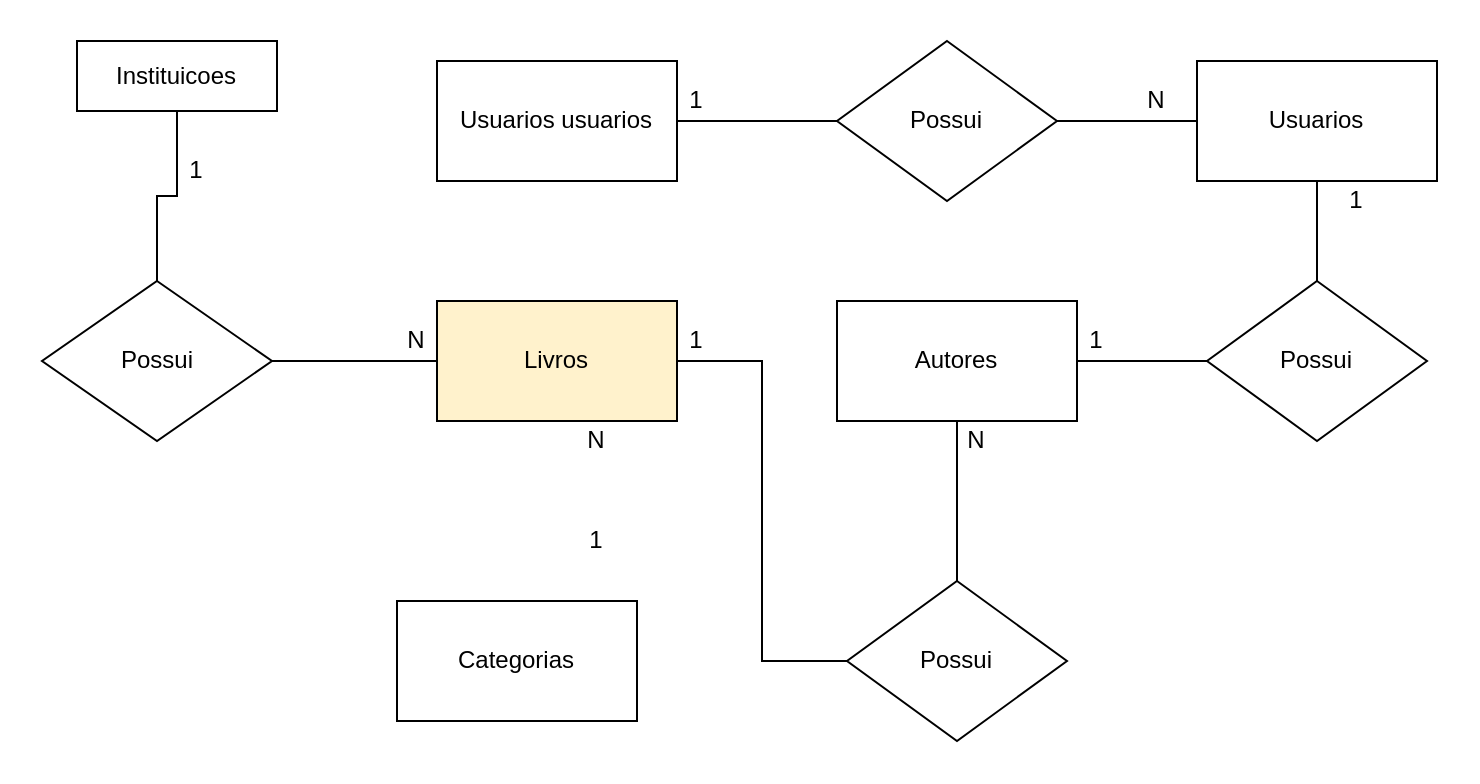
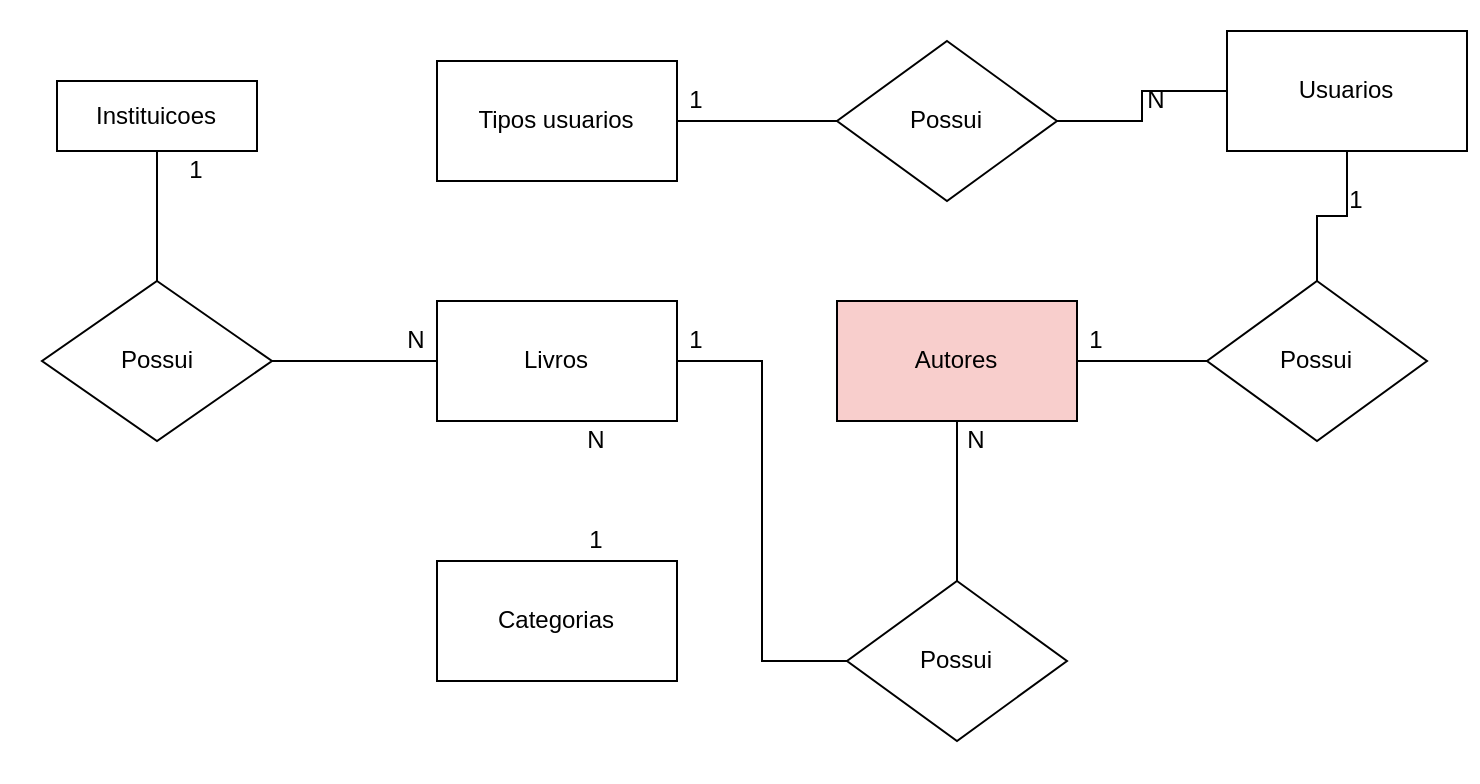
node "Instituicoes": moved (177, 76) -> (157, 116)
node "Usuarios usuarios": label "Usuarios usuarios" -> "Tipos usuarios"
node "Usuarios": moved (1317, 121) -> (1347, 91)
node "Livros": fillcolor #fff2cc -> #ffffff
node "Autores": fillcolor #ffffff -> #f8cecc
node "Categorias": moved (517, 661) -> (557, 621)
